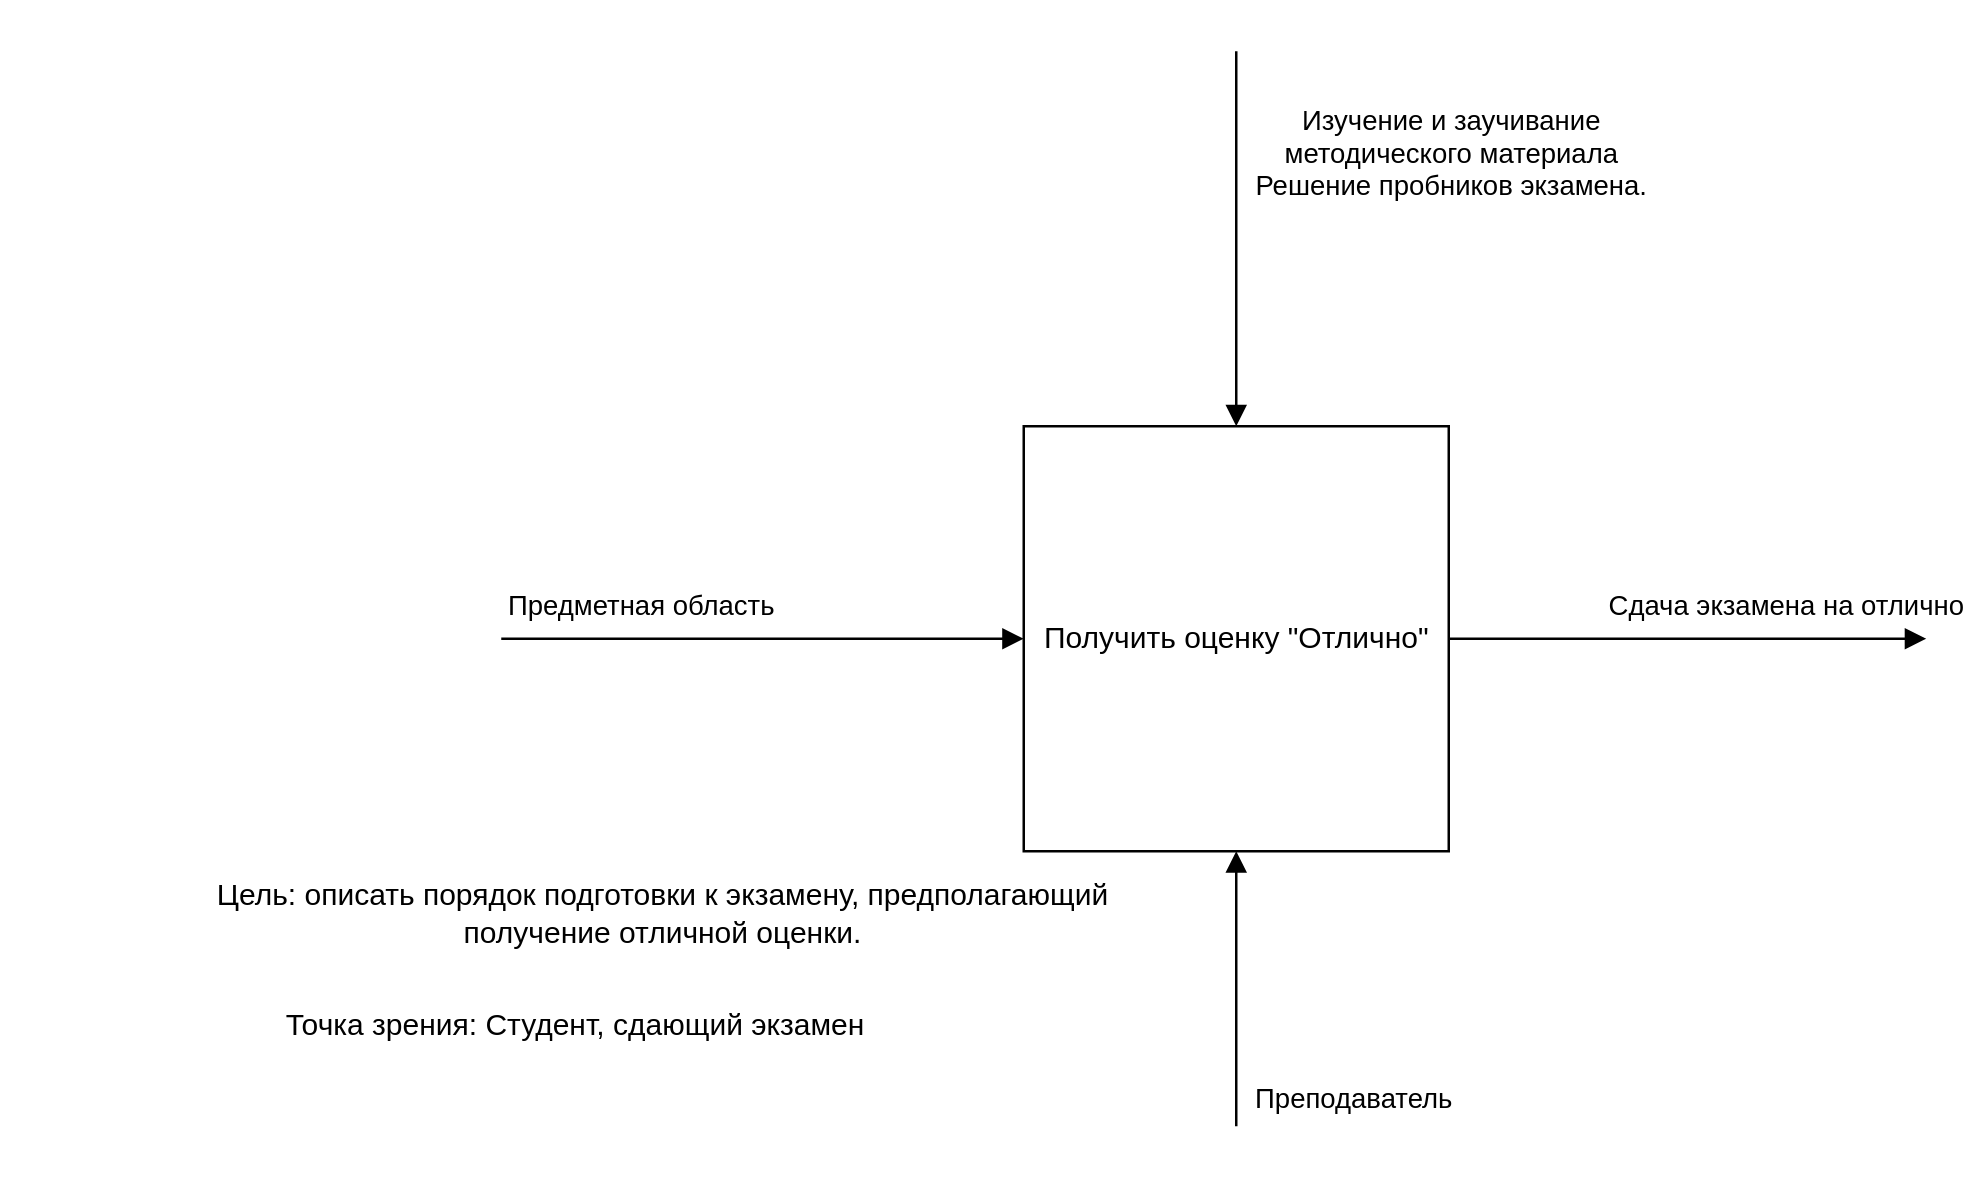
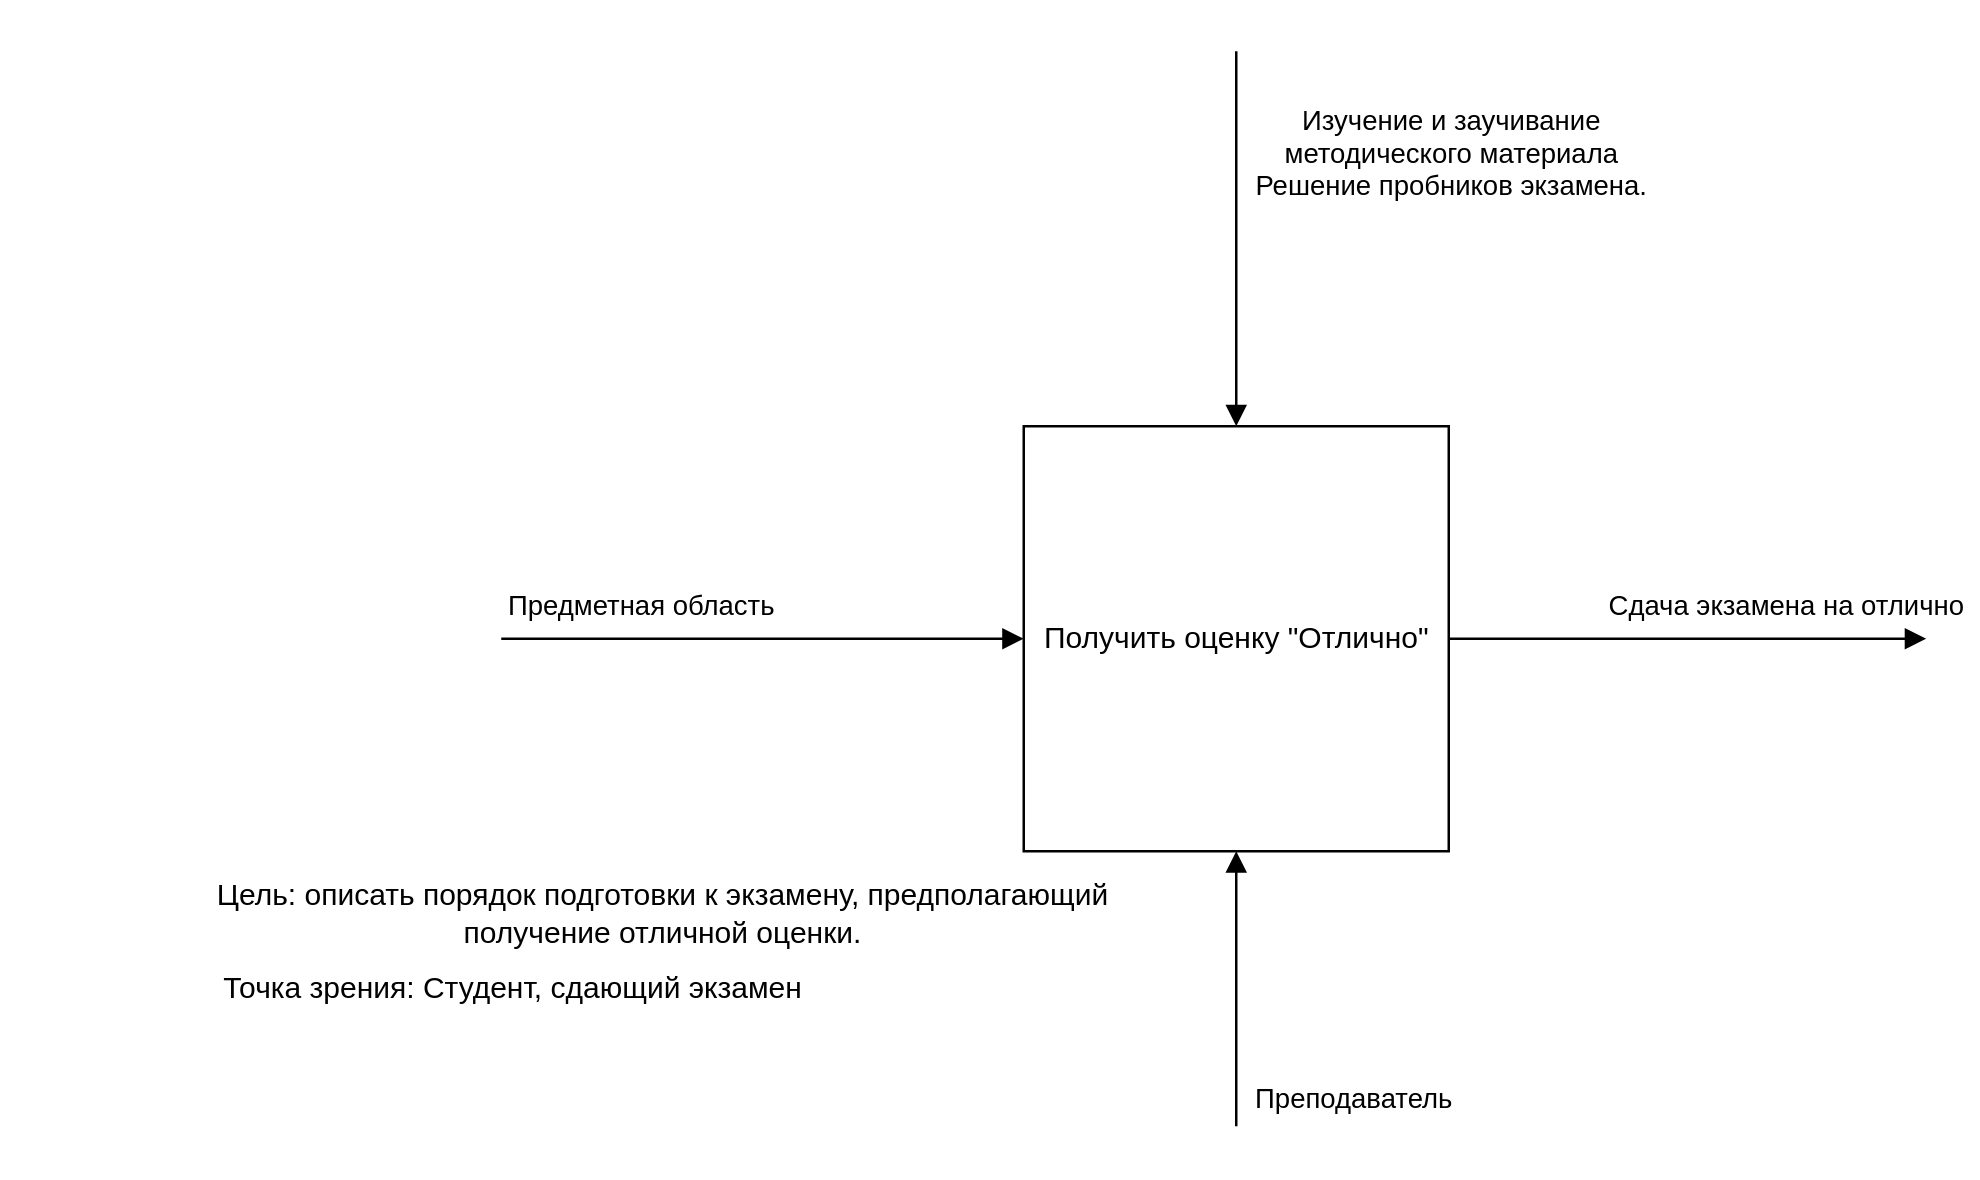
node "Точка зрения: Студент, сдающий экзамен": moved (576, 1026) -> (514, 989)
